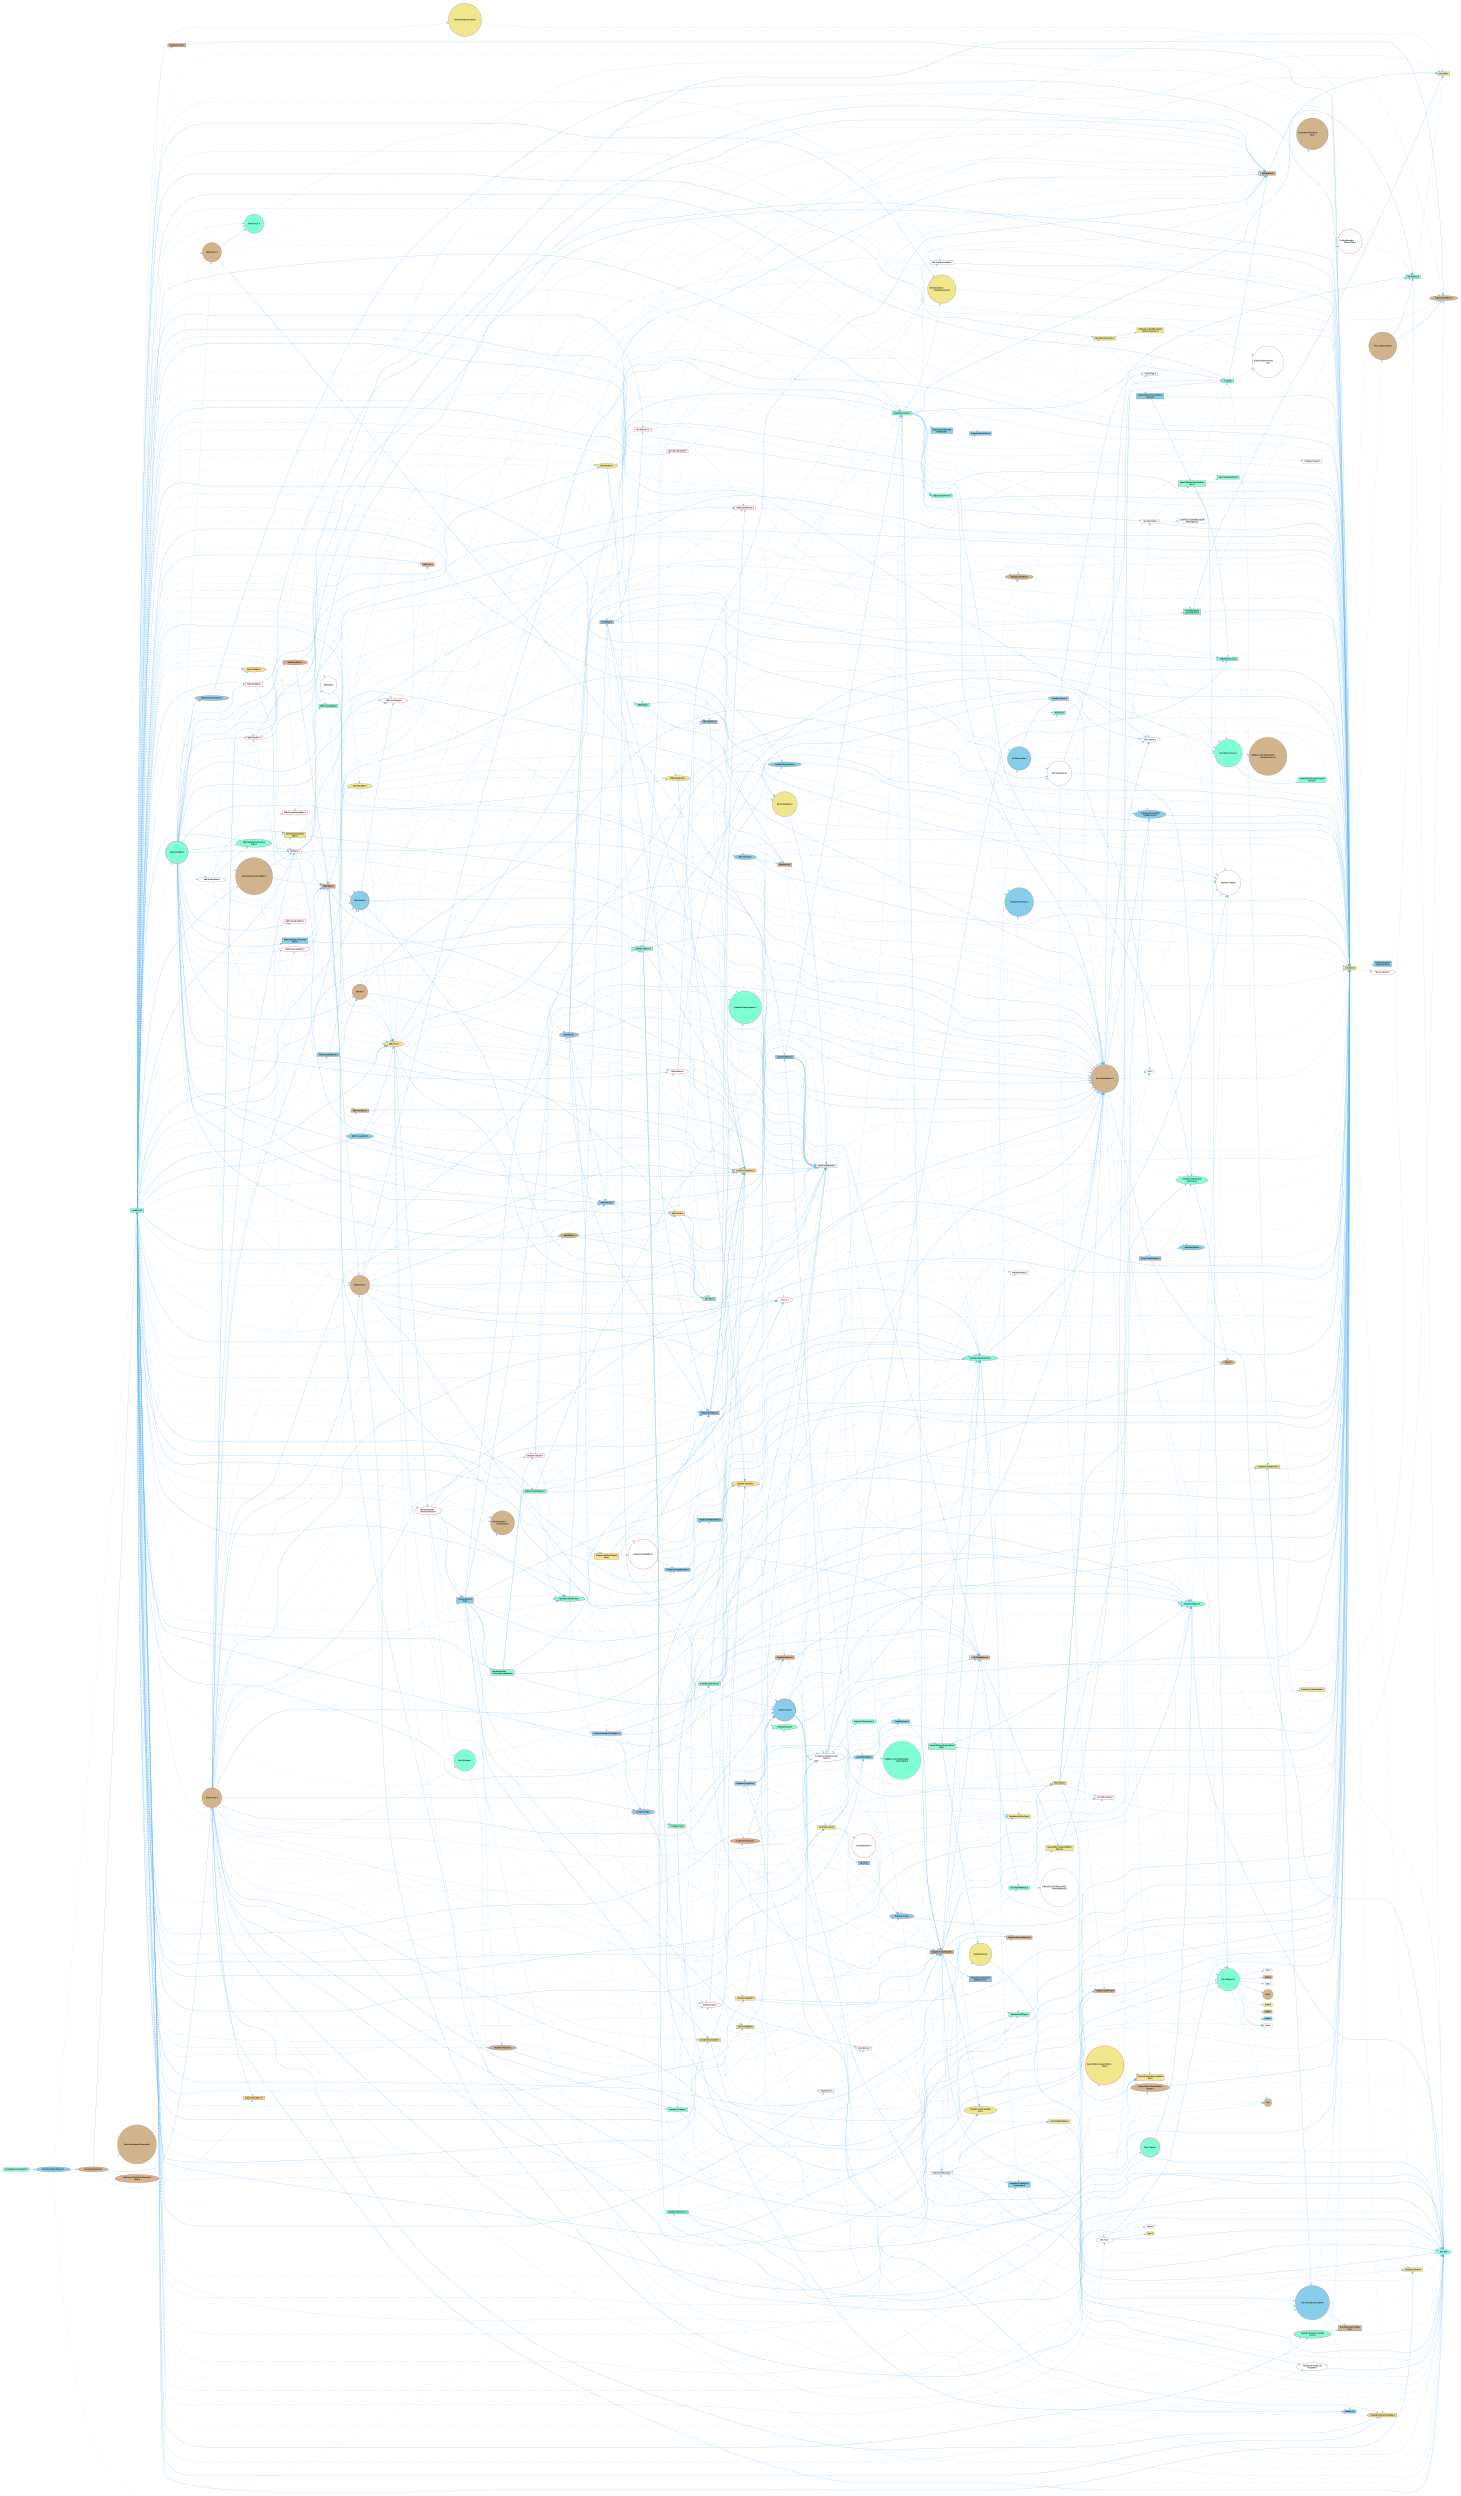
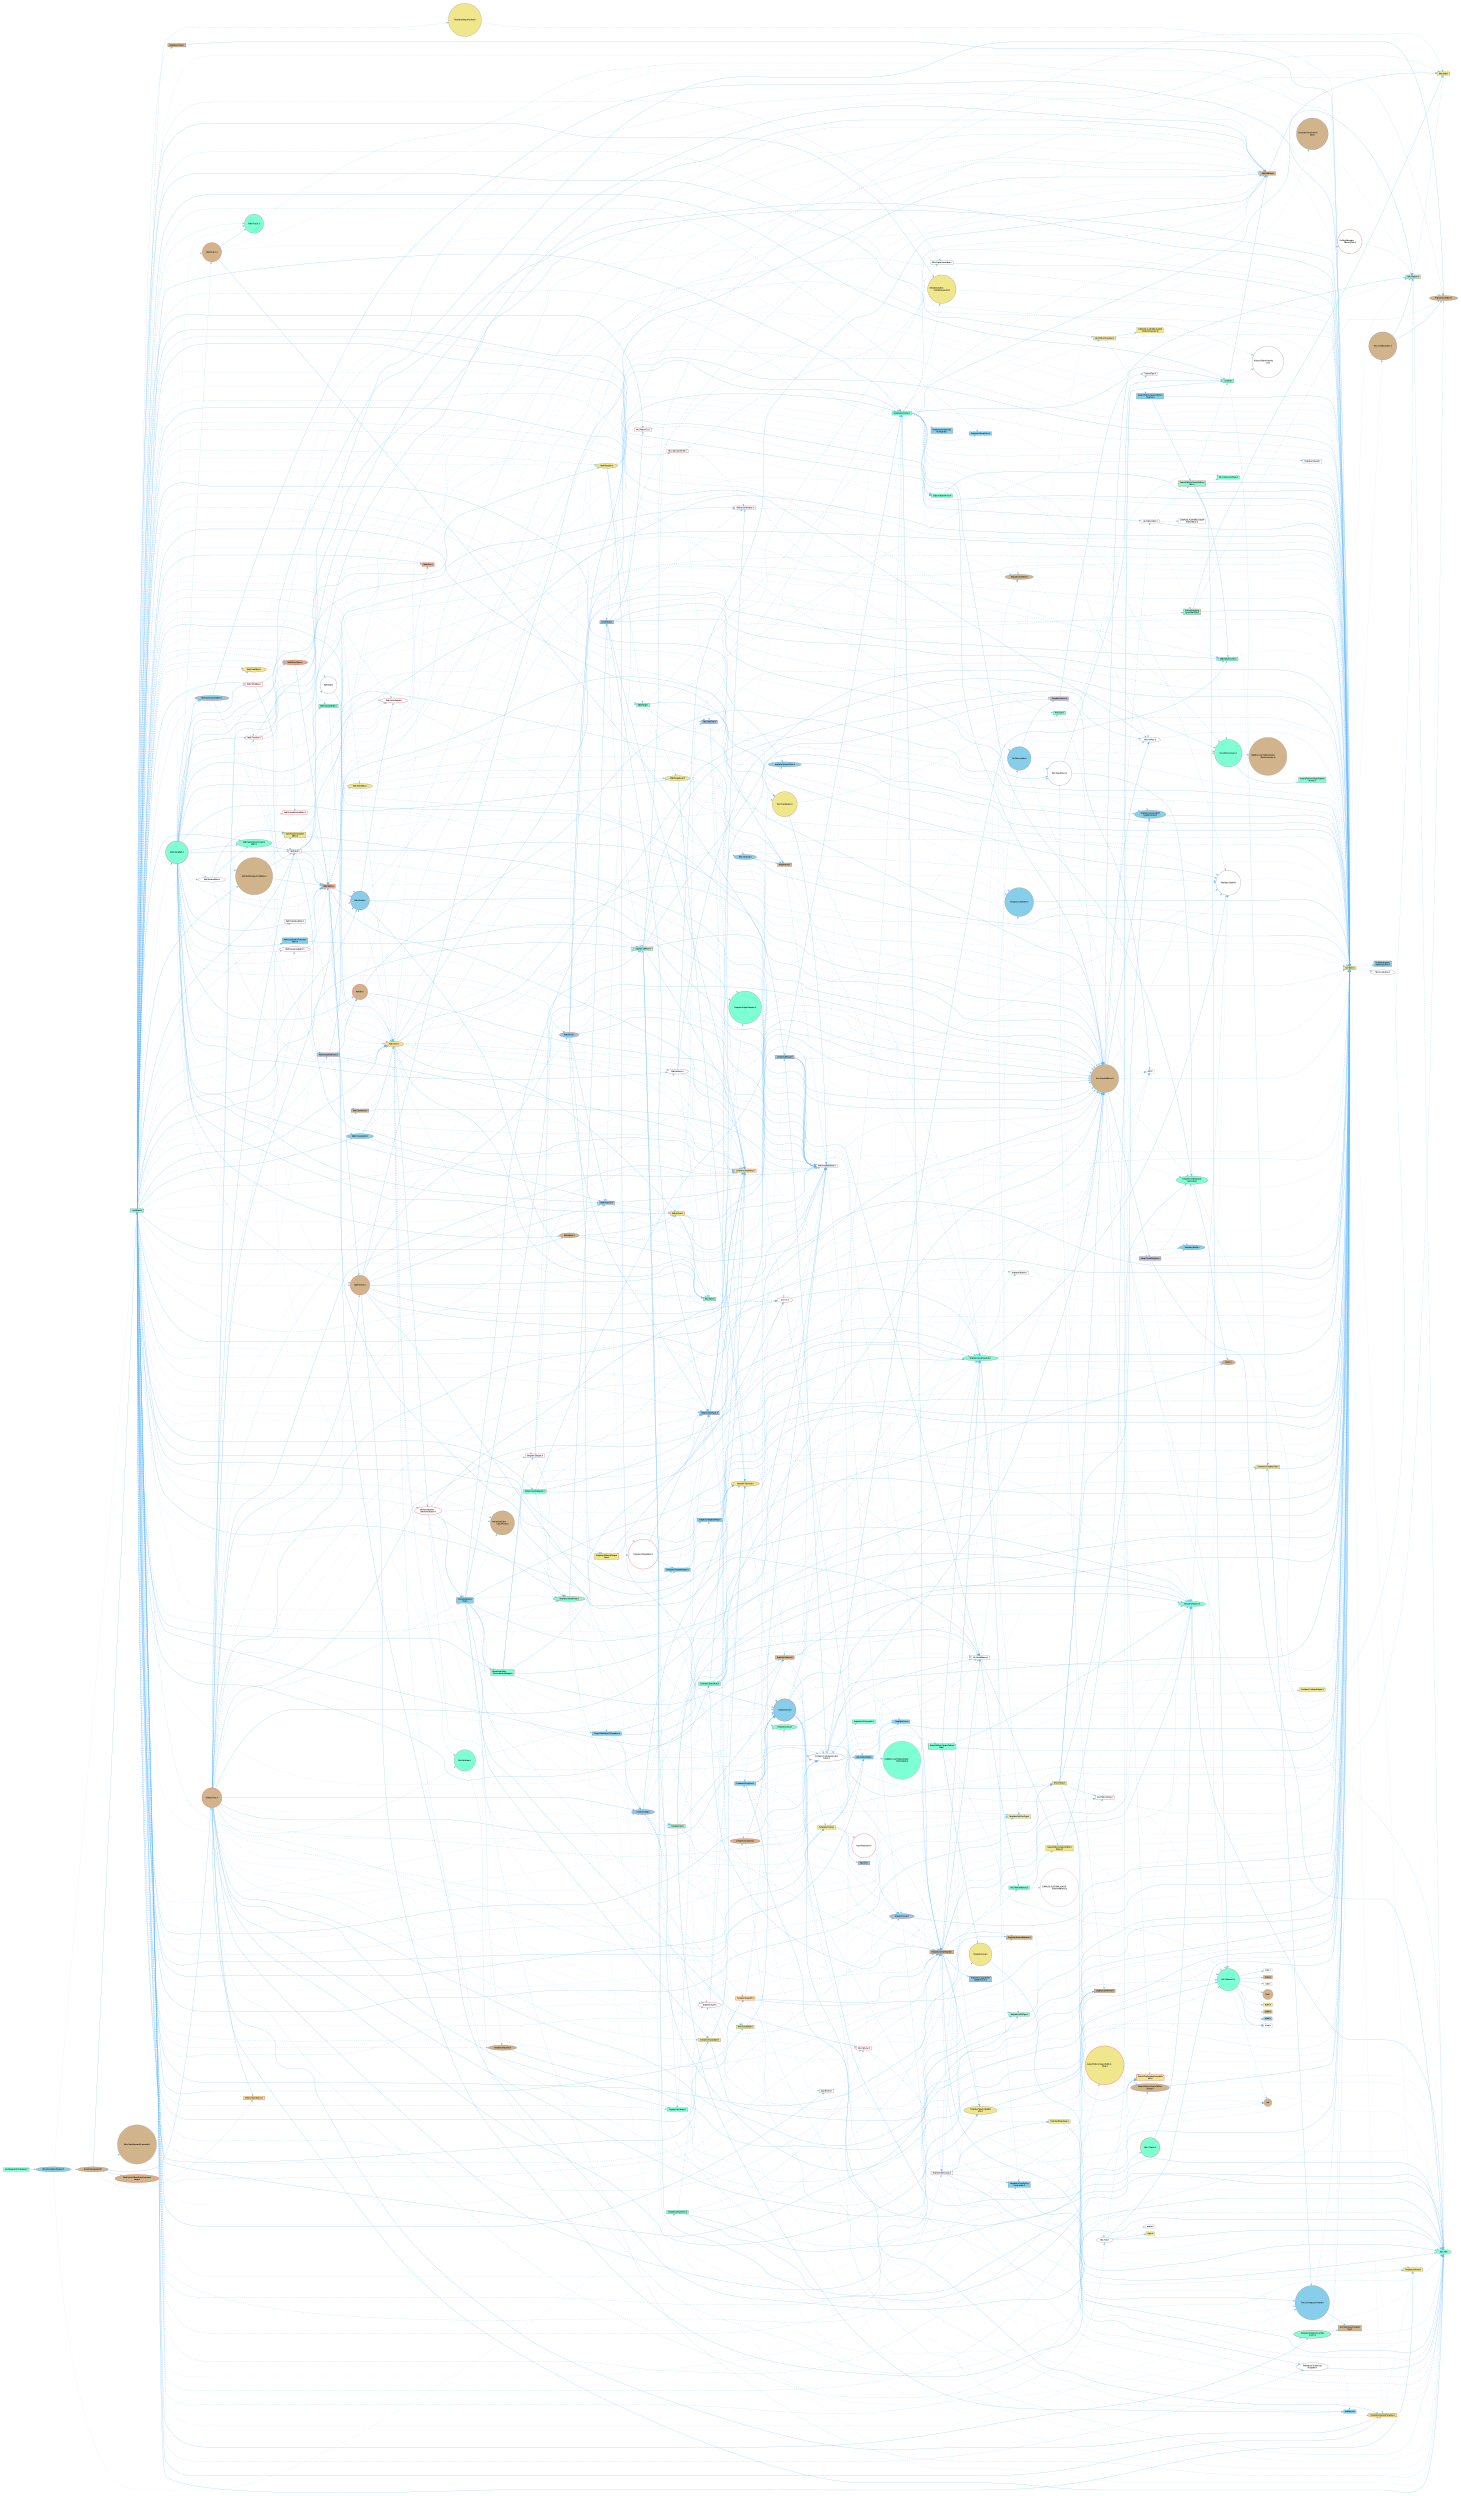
node "HAL/UnrealMemory.h": fillcolor tan -> white
